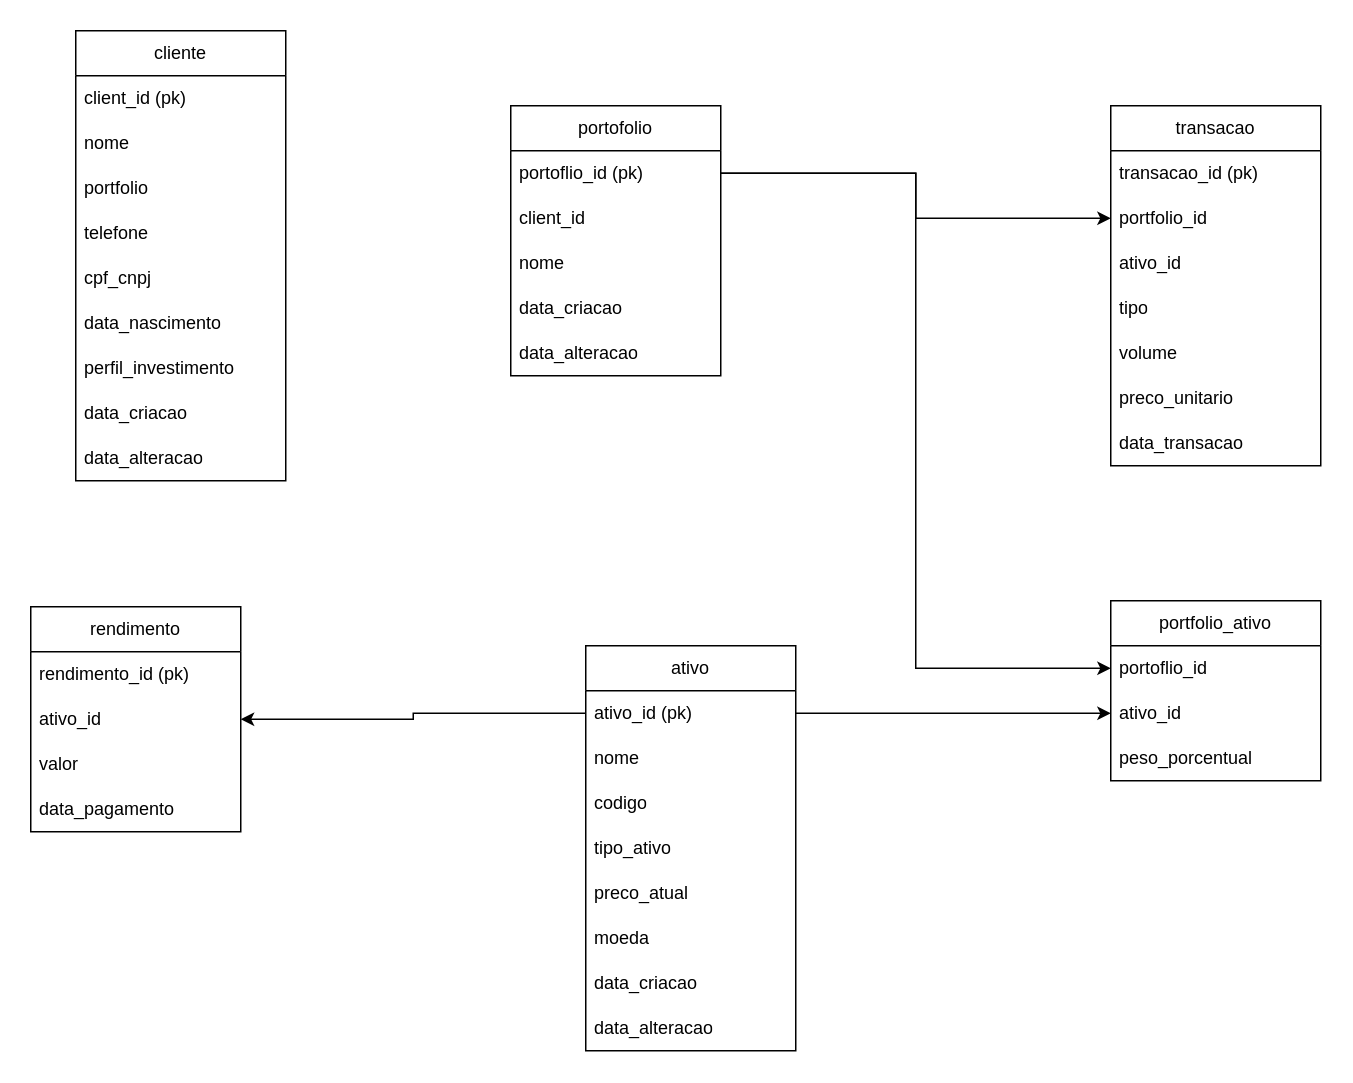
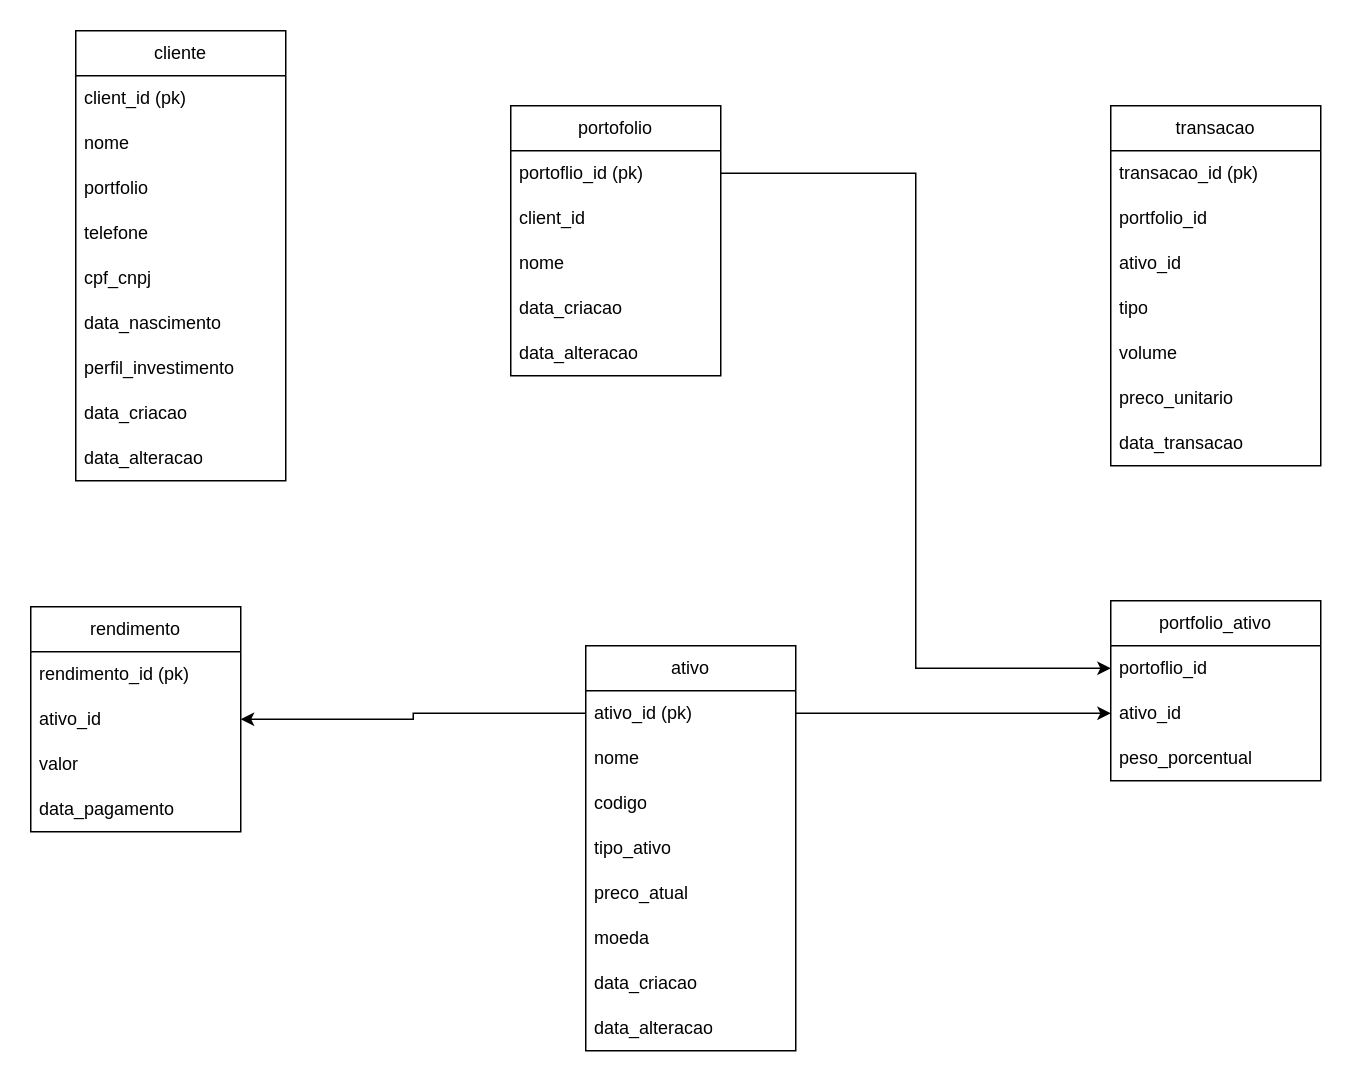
edge "portoflio_id (pk)" -> "portfolio_id": removed
